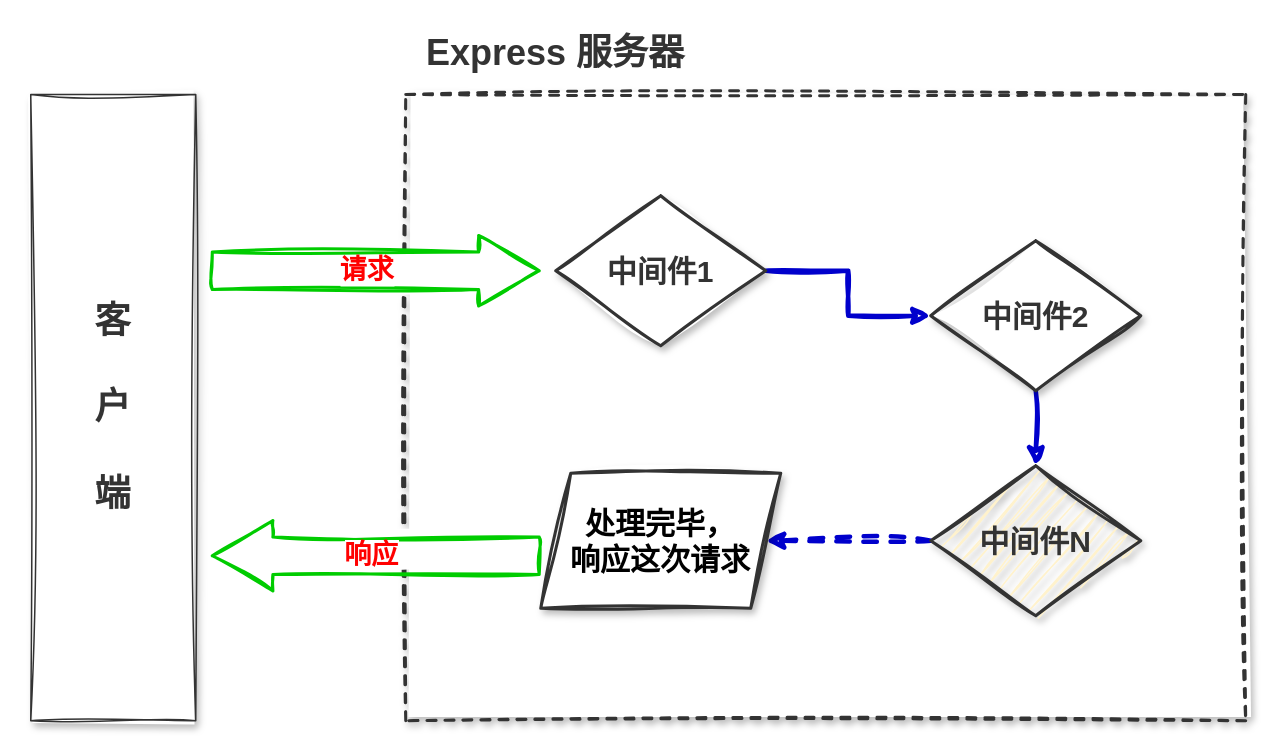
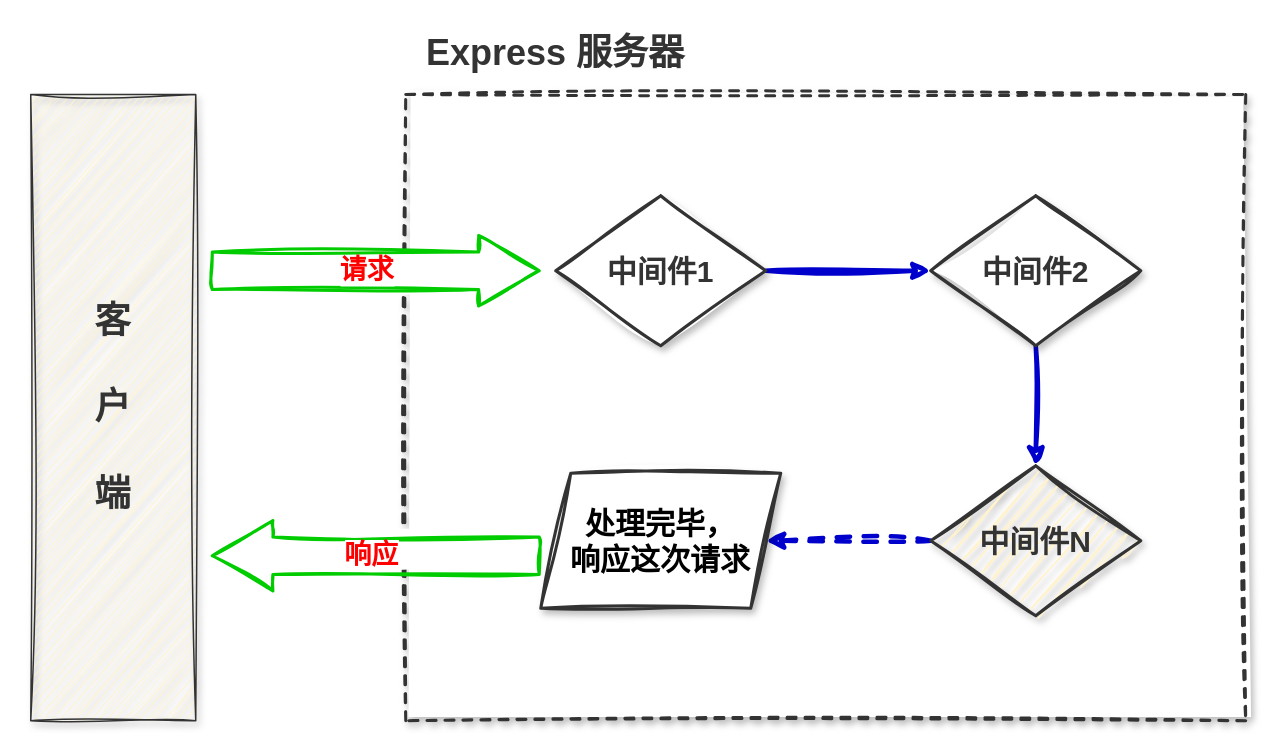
node "中间件2": moved (1036, 316) -> (1036, 271)
node "客 户 端": fillcolor #ffffff -> #fff2cc
